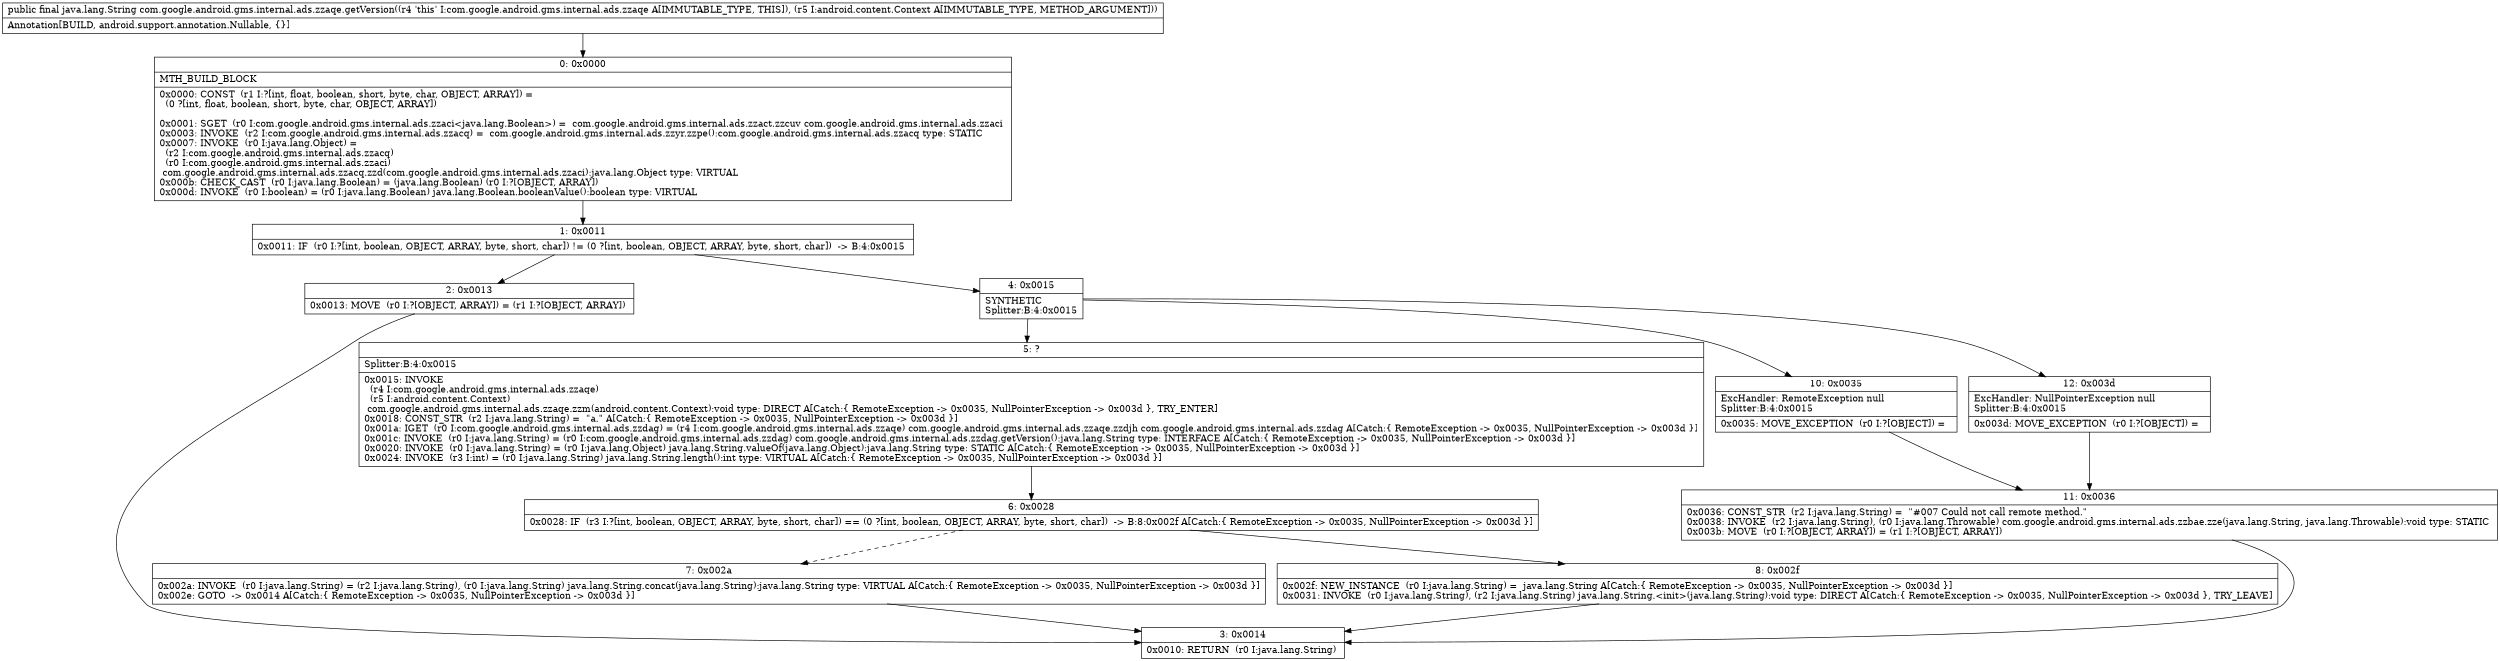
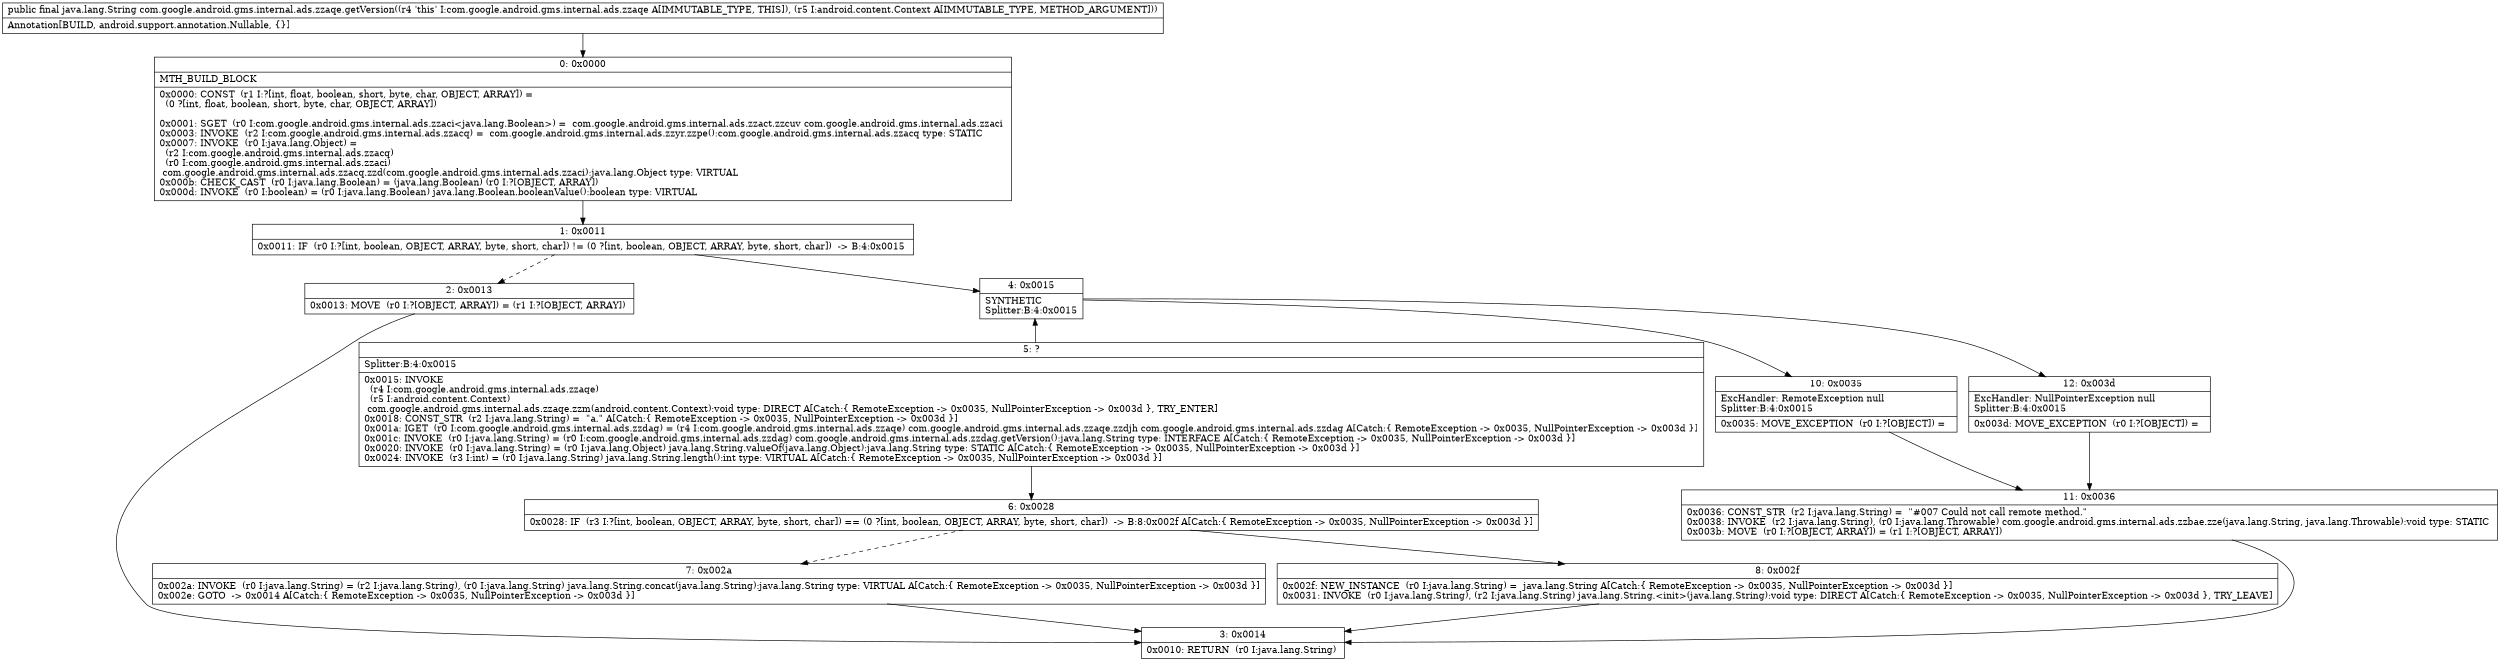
edge "1: 0x0011" -> "2: 0x0013": style solid -> dashed
edge "4: 0x0015" -> "5: ?": reversed
